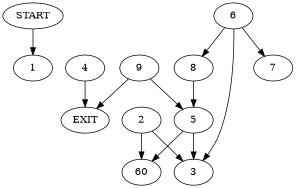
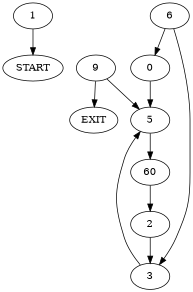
edge "START" -> "1": reversed
node "4": removed
node "8": label "8" -> "0"
node "7": removed
edge "2" -> "60": reversed
edge "5" -> "3": reversed
